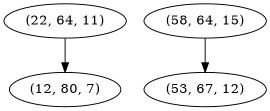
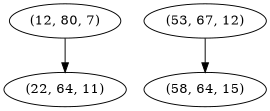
edge "(22, 64, 11)" -> "(12, 80, 7)": reversed
edge "(58, 64, 15)" -> "(53, 67, 12)": reversed
